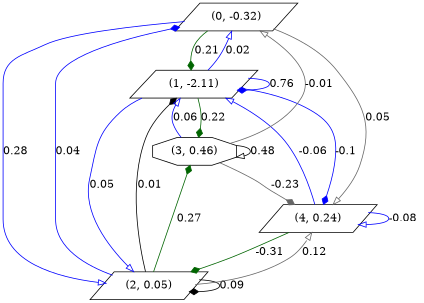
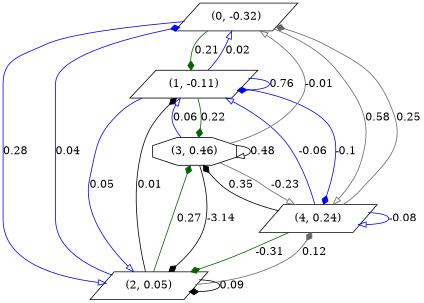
node "(1, -2.11)": label "(1, -2.11)" -> "(1, -0.11)"
edge "(4, 0.24)" -> "(0, -0.32)": added, label "0.25"
edge "(0, -0.32)" -> "(4, 0.24)": label "0.05" -> "0.58"
edge "(3, 0.46)" -> "(4, 0.24)": arrowhead diamond -> onormal
edge "(4, 0.24)" -> "(3, 0.46)": added, label "0.35"
edge "(3, 0.46)" -> "(2, 0.05)": added, label "-3.14"
edge "(2, 0.05)" -> "(4, 0.24)": arrowhead onormal -> diamond
